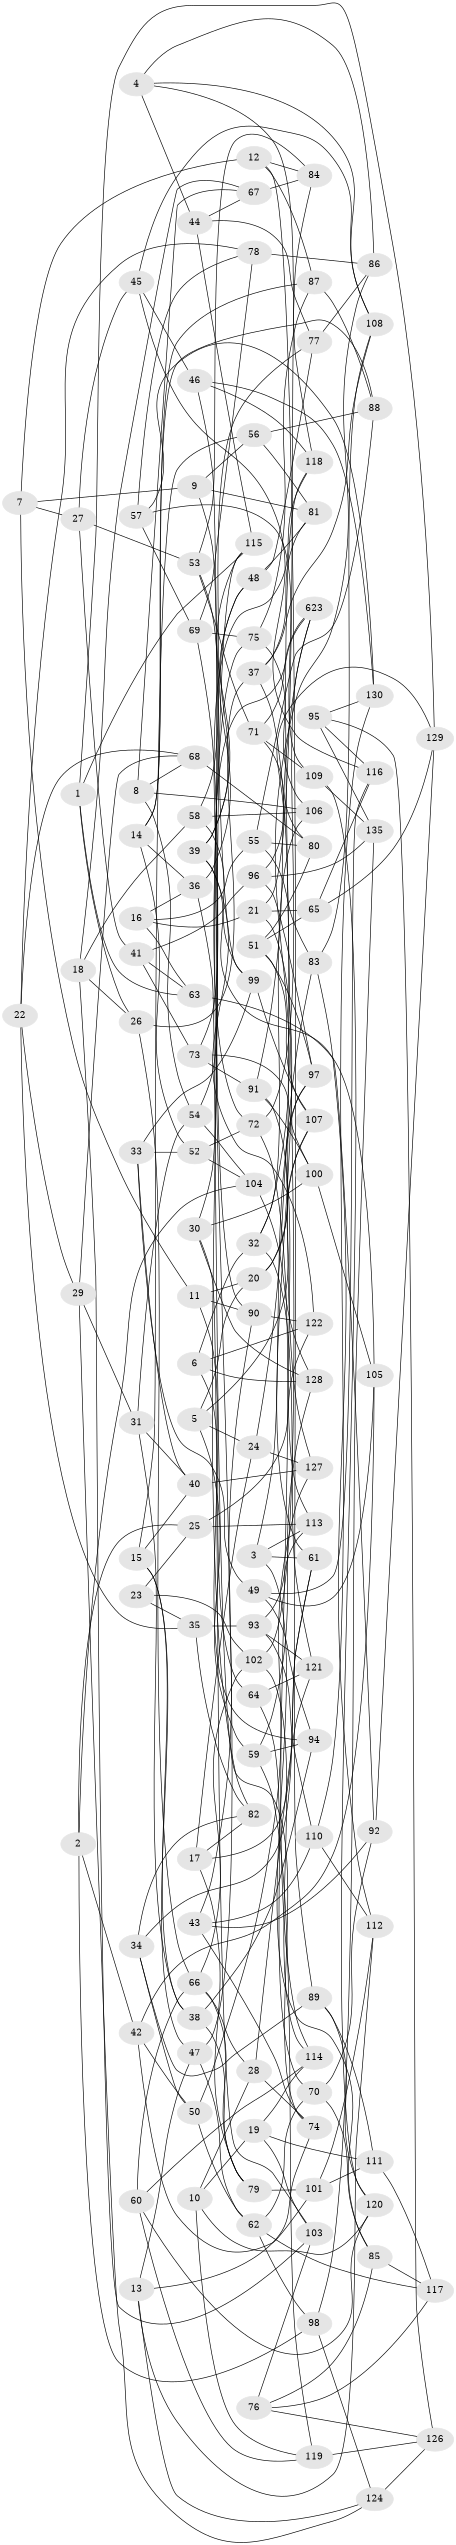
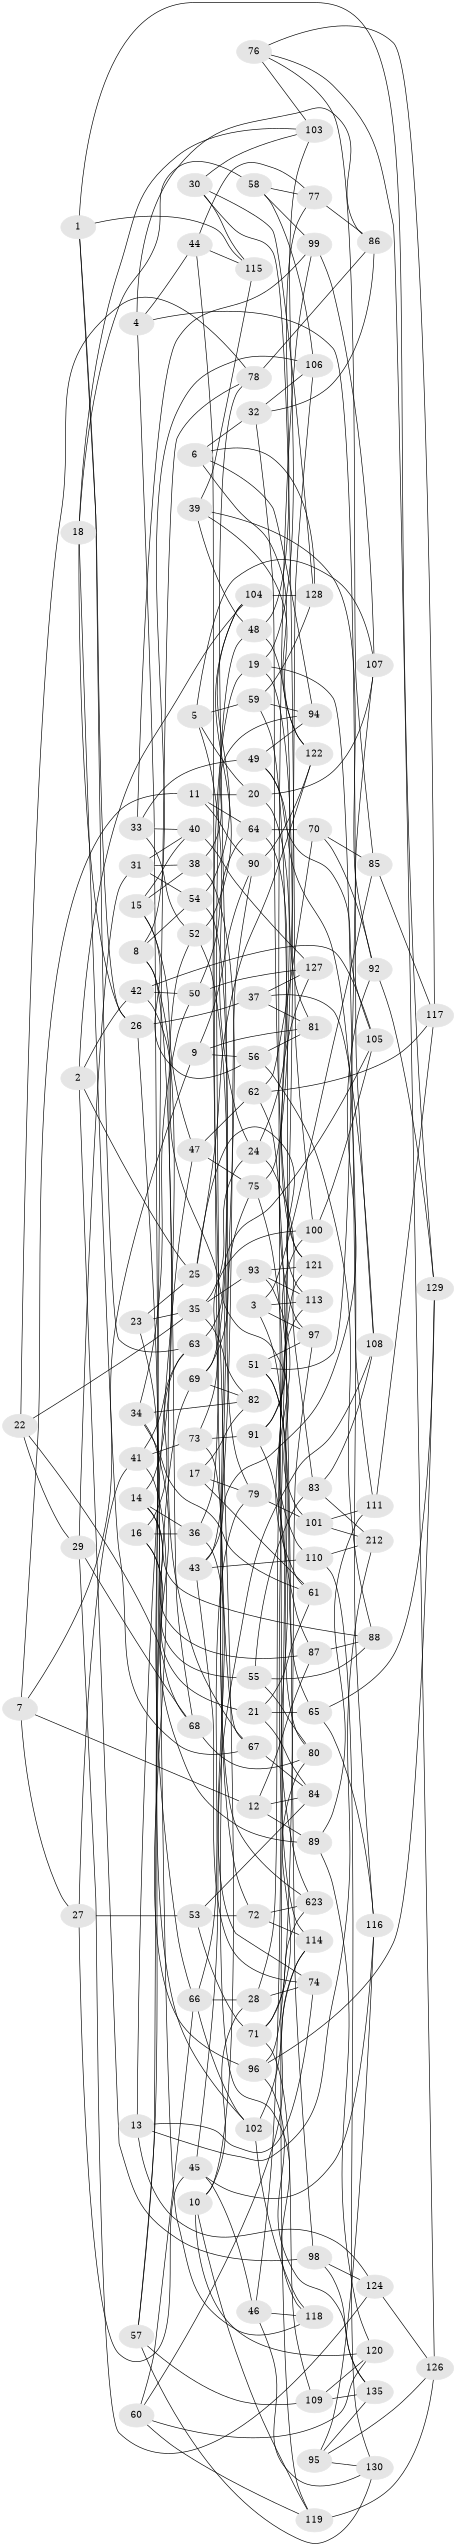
edge "24" -- "17": now "24" -- "35"
node "112": label "112" -> "212"
edge "50" -- "62": now "50" -- "64"
